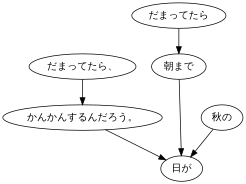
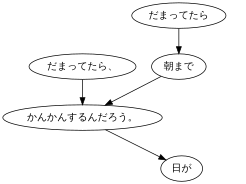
edge "朝まで" -> "日が": now "朝まで" -> "かんかんするんだろう。"
node "秋の": removed
